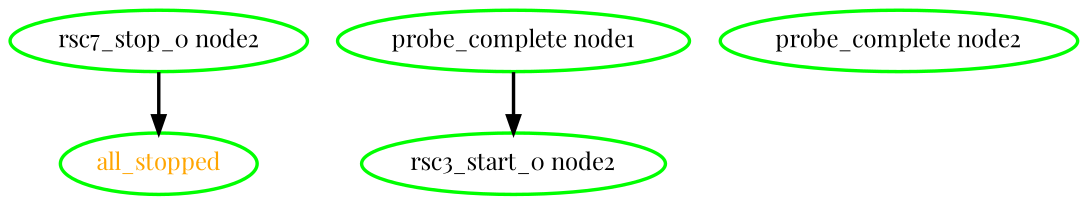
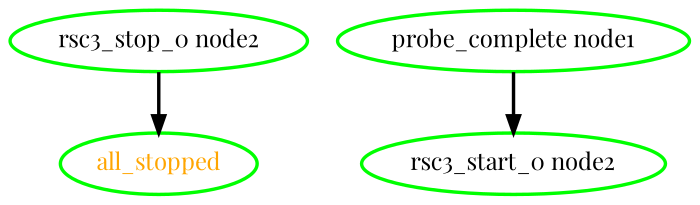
node "rsc7_stop_0 node2": label "rsc7_stop_0 node2" -> "rsc3_stop_0 node2"
node "probe_complete node2": removed
